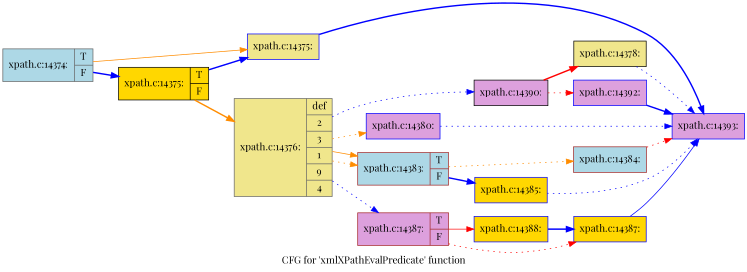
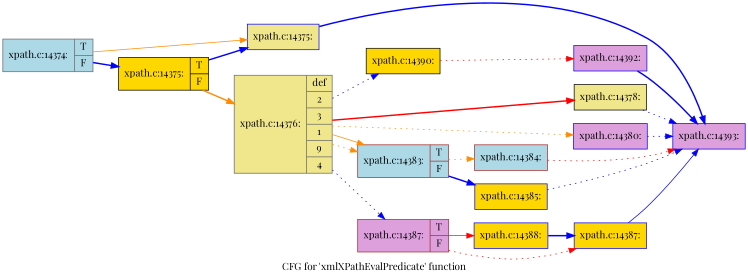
edge "xpath.c:14390:" -> "xpath.c:14378:": now "xpath.c:14376:" -> "xpath.c:14378:"
node "xpath.c:14390:": fillcolor plum -> gold
